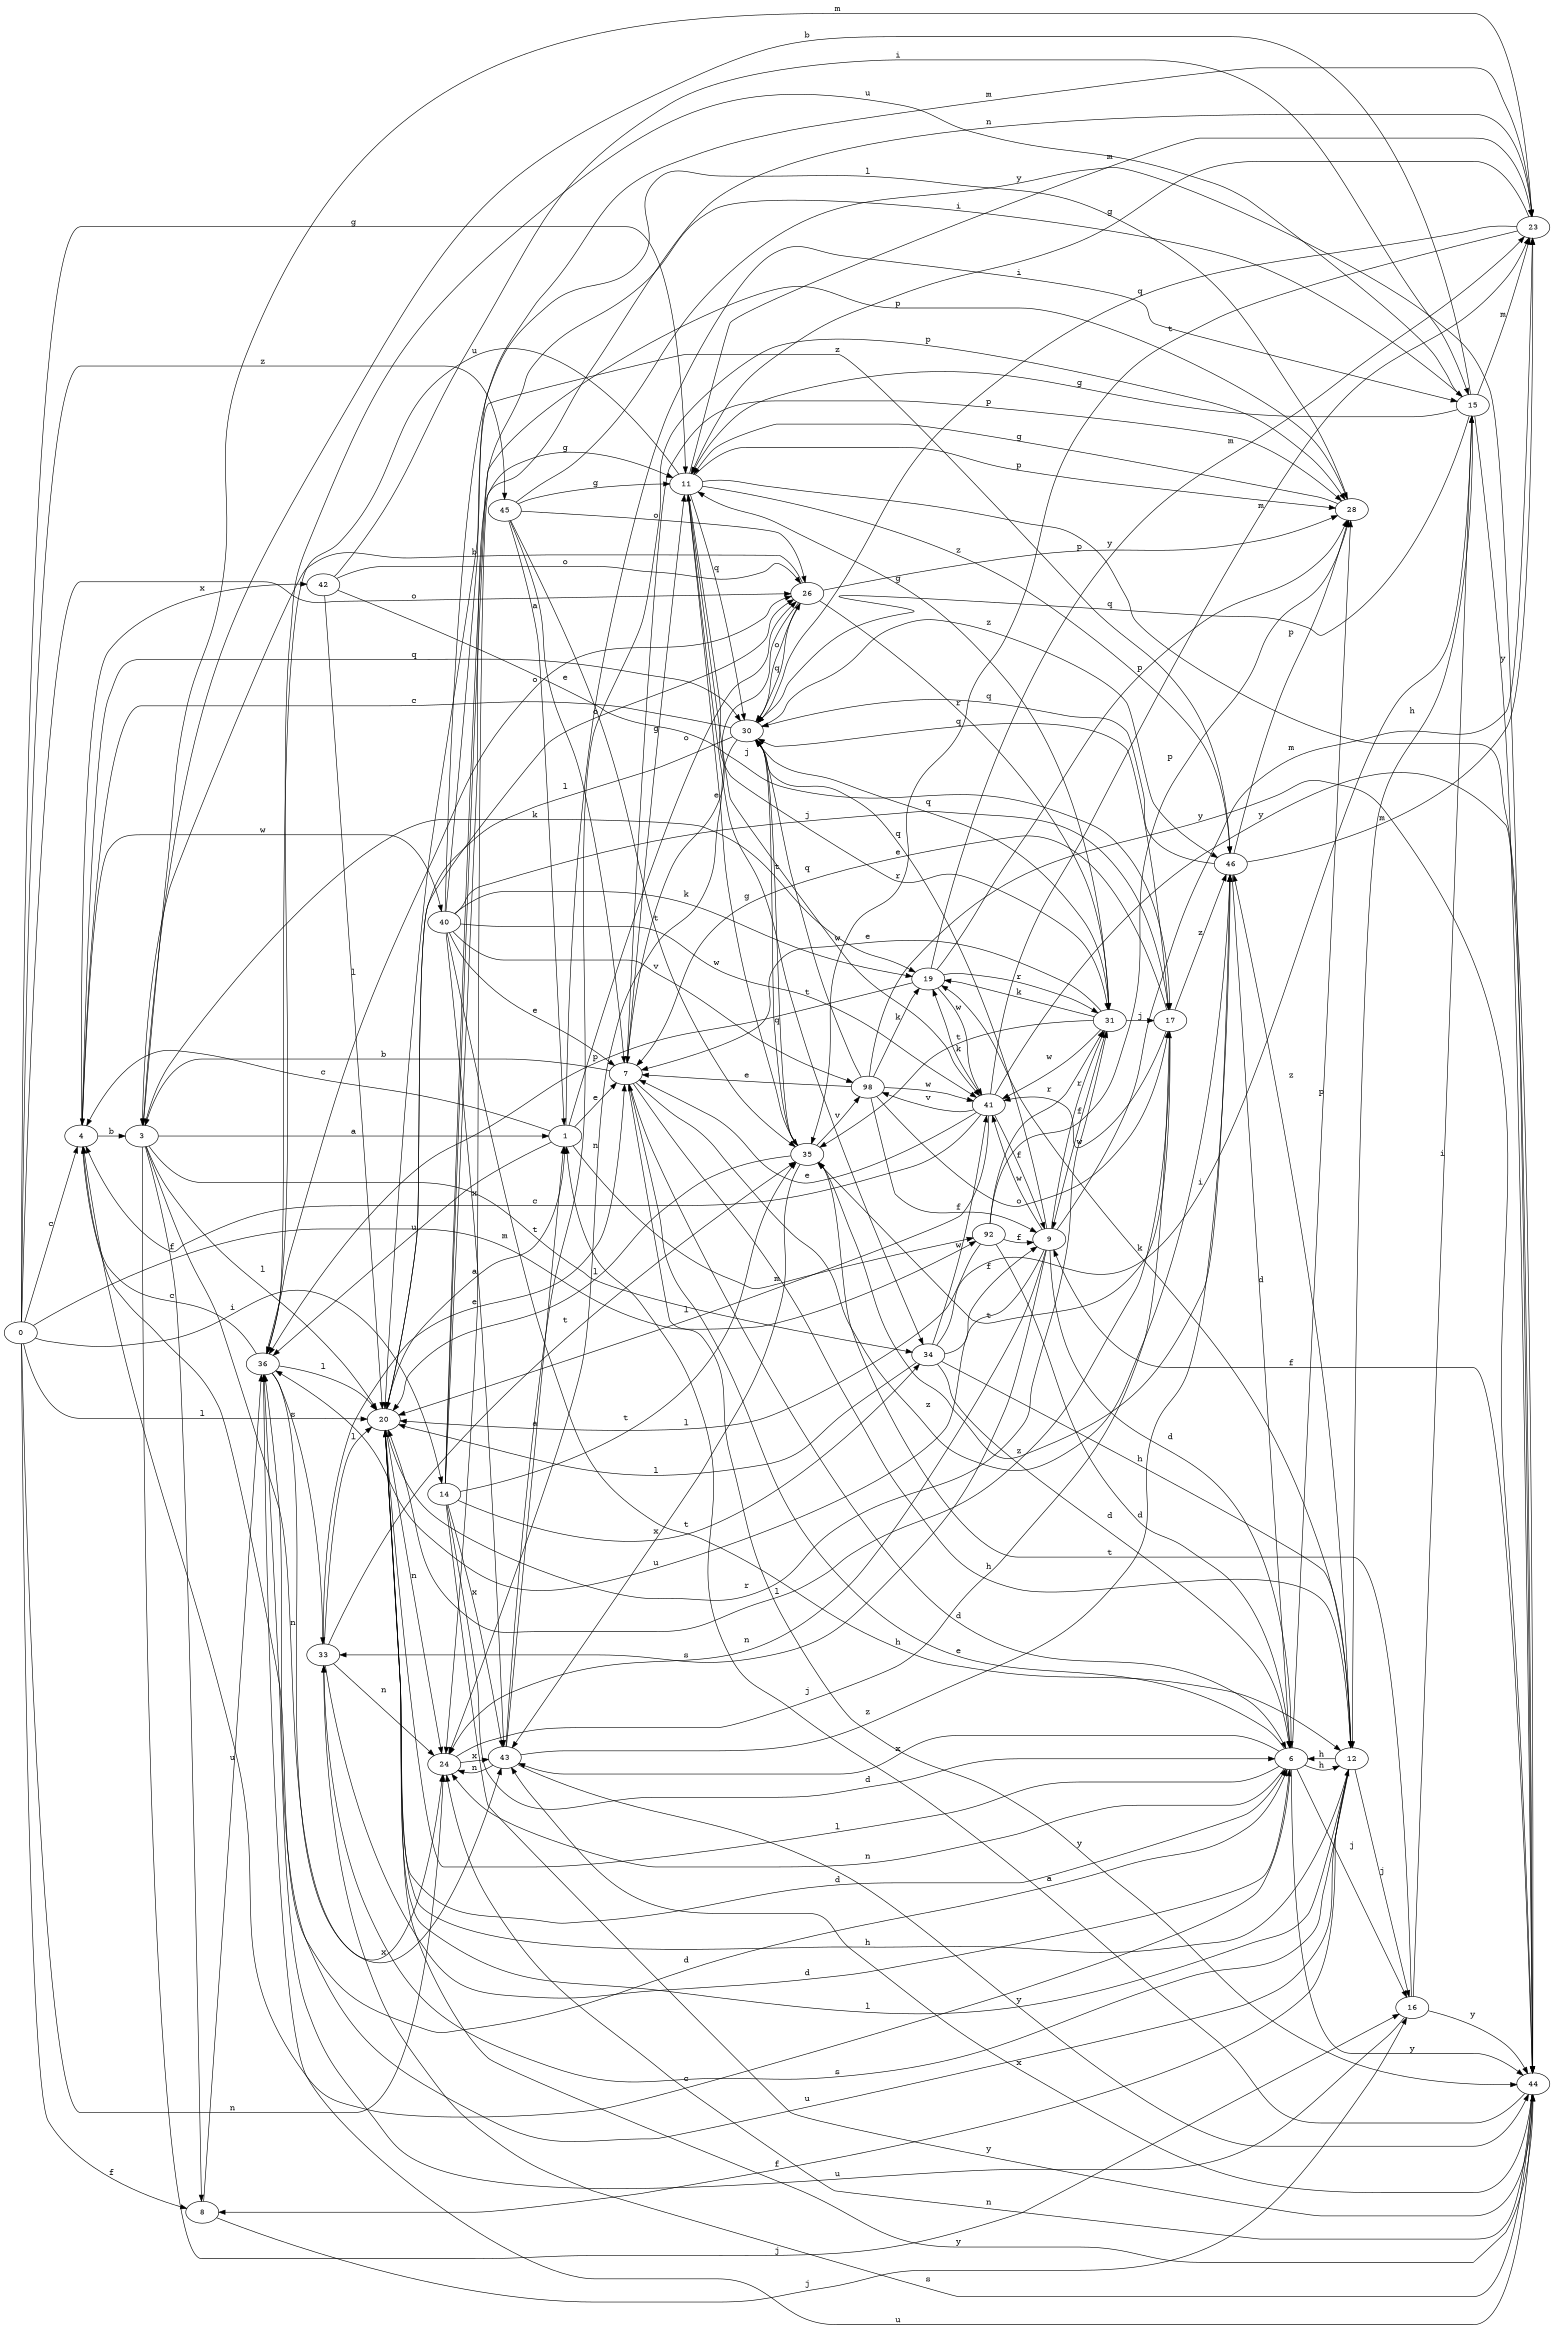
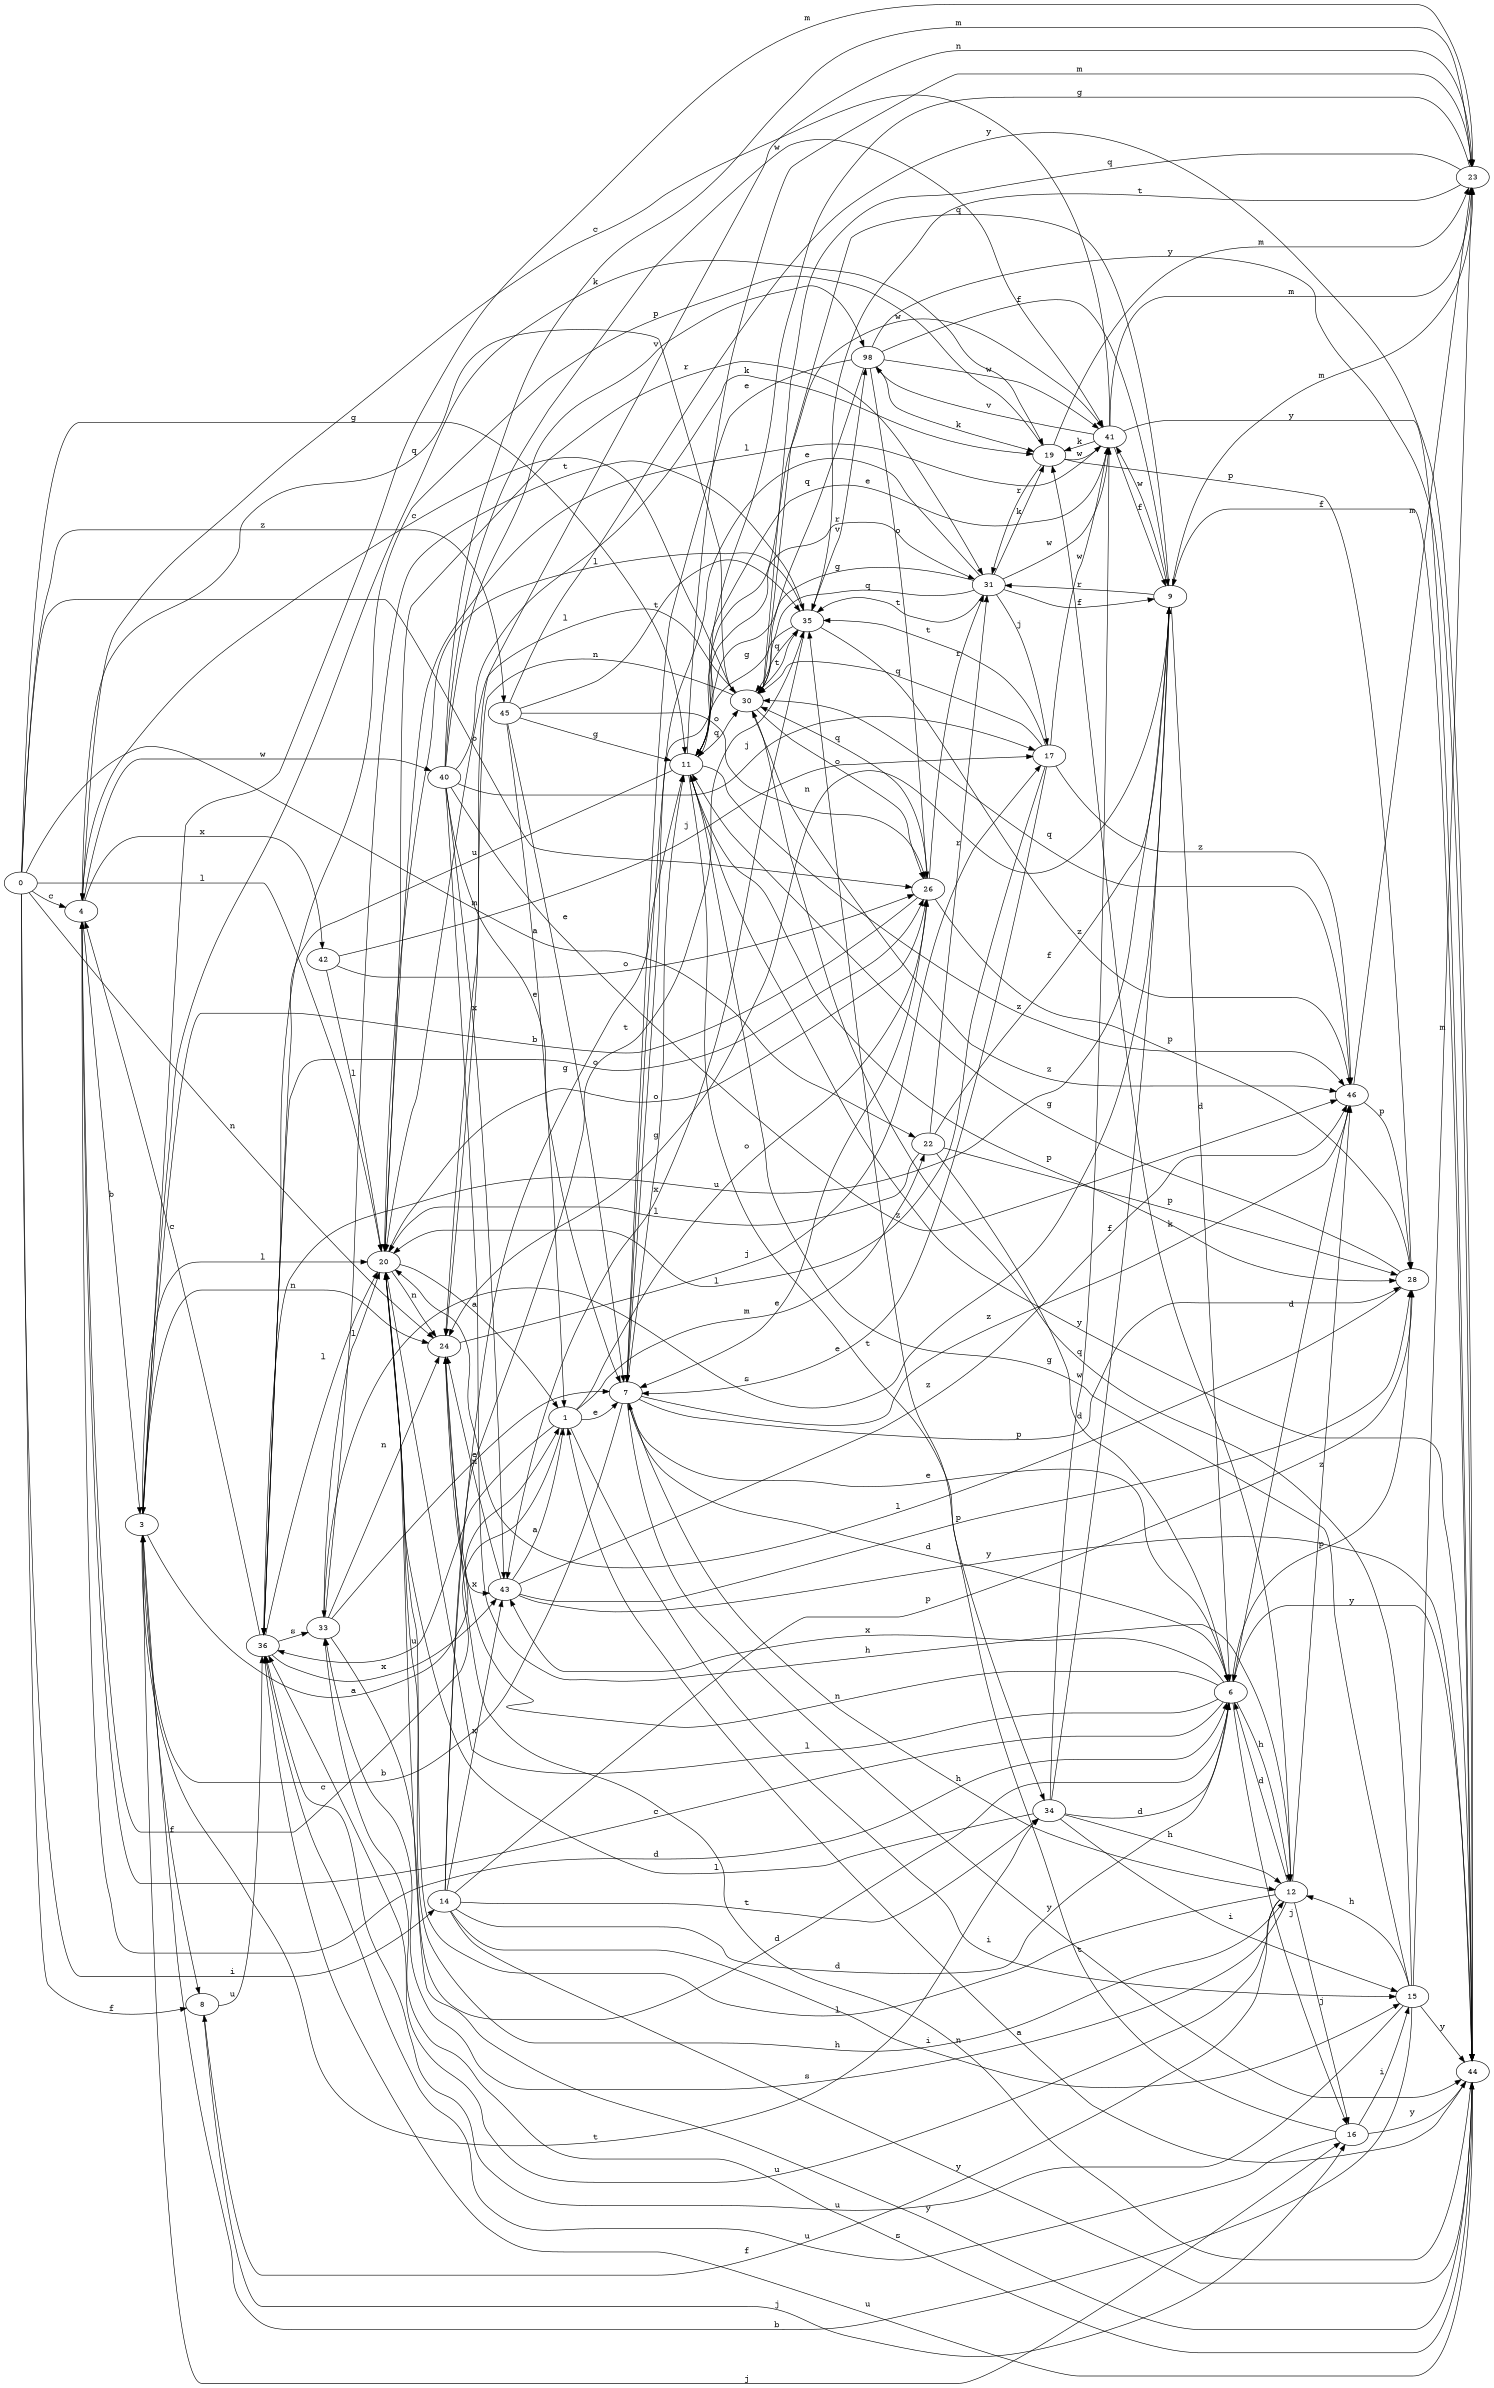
edge "42" -> "15": removed, label "i"
edge "98" -> "17": now "98" -> "26"
node "92": label "92" -> "22"
edge "12" -> "6": label "h" -> "d"
edge "20" -> "6": removed, label "d"
edge "44" -> "43": removed, label "x"
